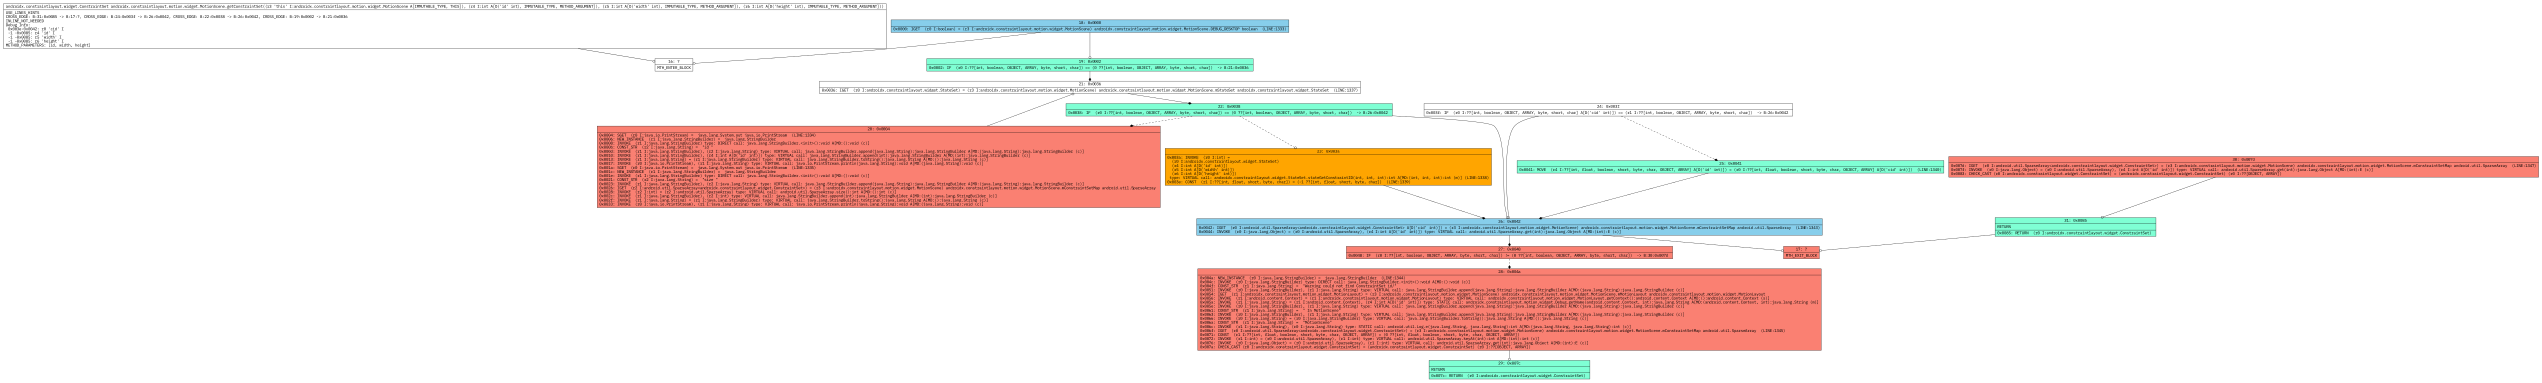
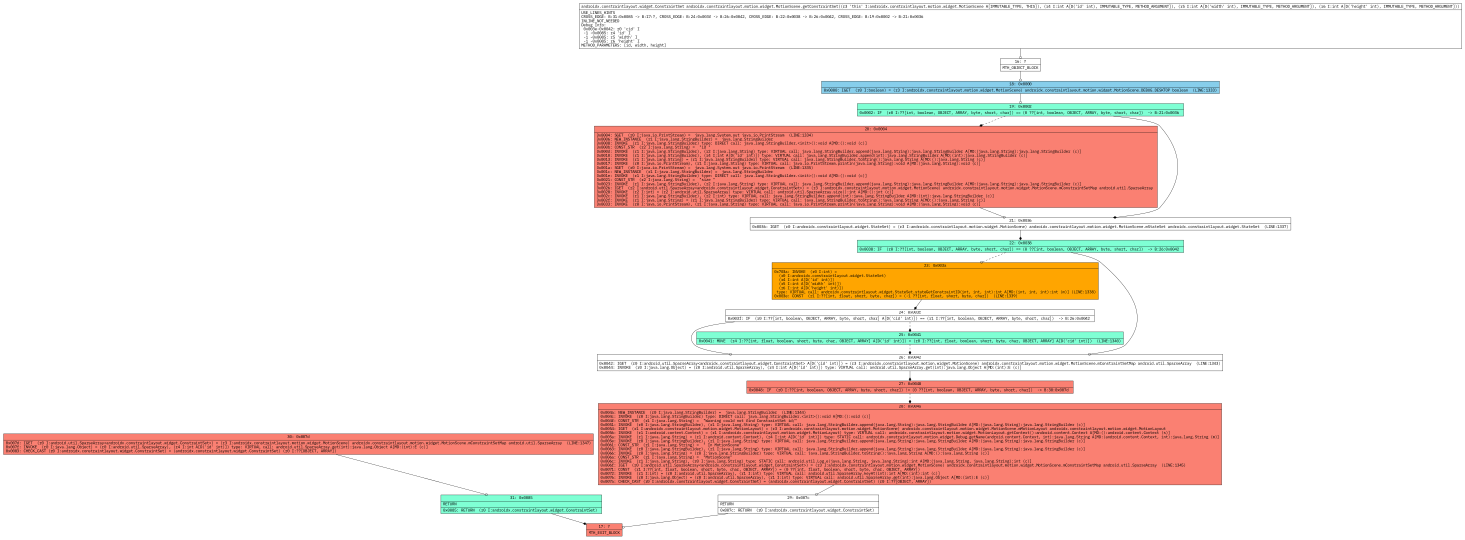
edge "18: 0x0000" -> "16: ?": reversed
node "16: ?": text "MTH_ENTER_BLOCK" -> "MTH_OBJECT_BLOCK"
edge "22: 0x0038" -> "20: 0x0004": now "19: 0x0002" -> "20: 0x0004"
node "23: 0x003a": text "0x003a: INVOKE  (r0 I:int) =" -> "0x703a: INVOKE  (r0 I:int) ="
edge "25: 0x0041" -> "26: 0x0042": style solid -> dashed
edge "23: 0x003a" -> "26: 0x0042": now "23: 0x003a" -> "24: 0x003f"
node "26: 0x0042": fillcolor skyblue -> white
edge "26: 0x0042" -> "17: ?": now "29: 0x007c" -> "17: ?"
edge "31: 0x0085" -> "17: ?": arrowhead odot -> diamond
node "29: 0x007c": fillcolor aquamarine -> white
